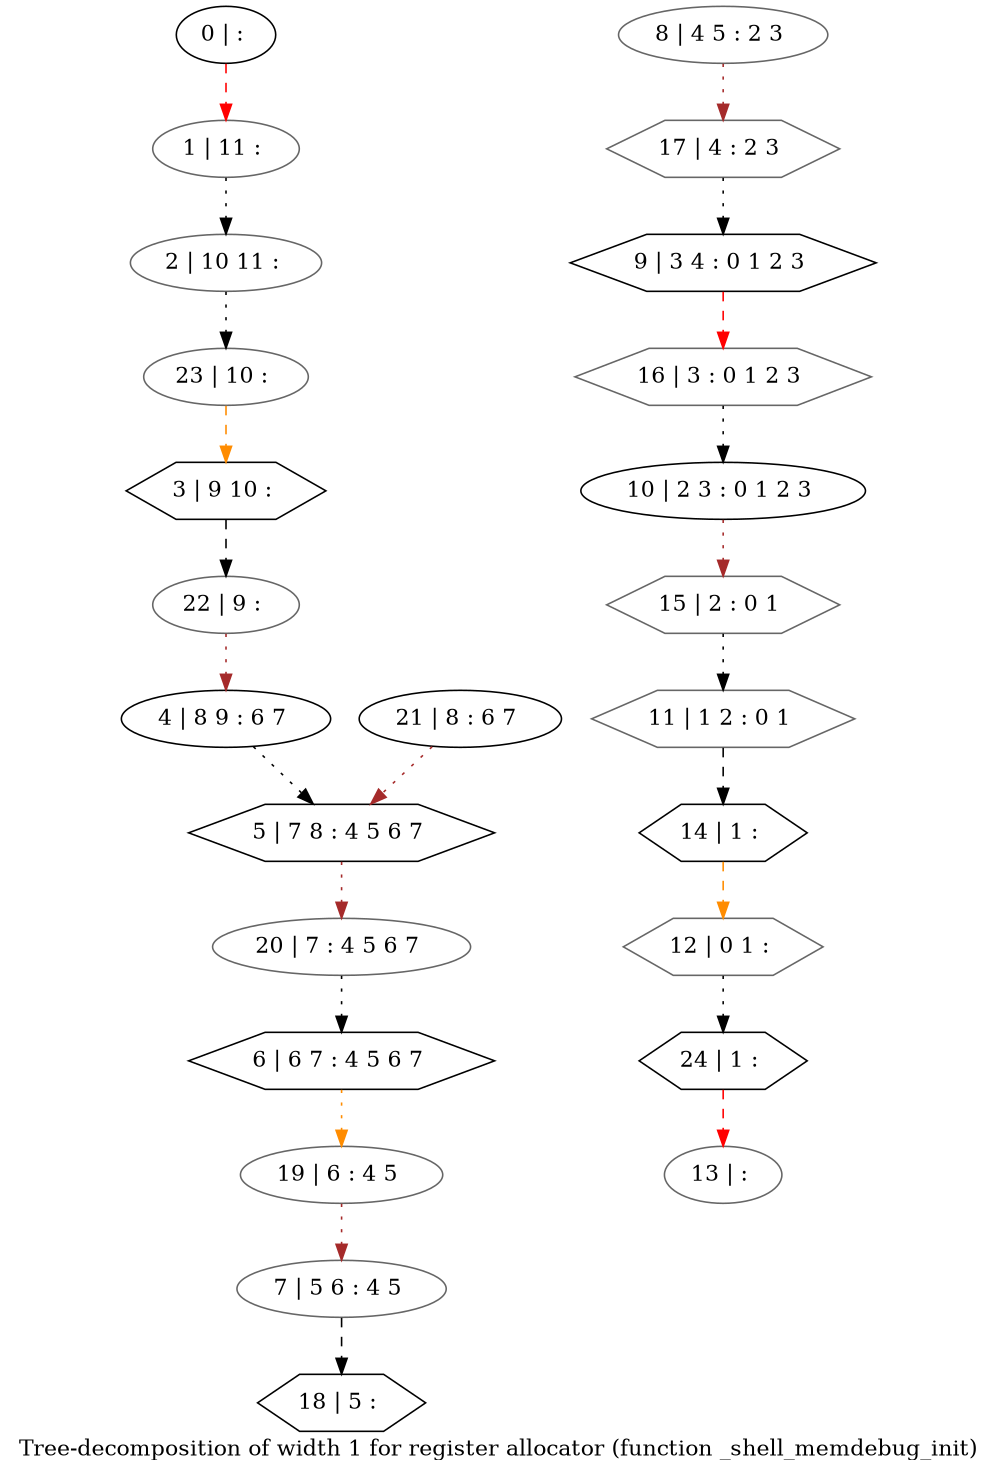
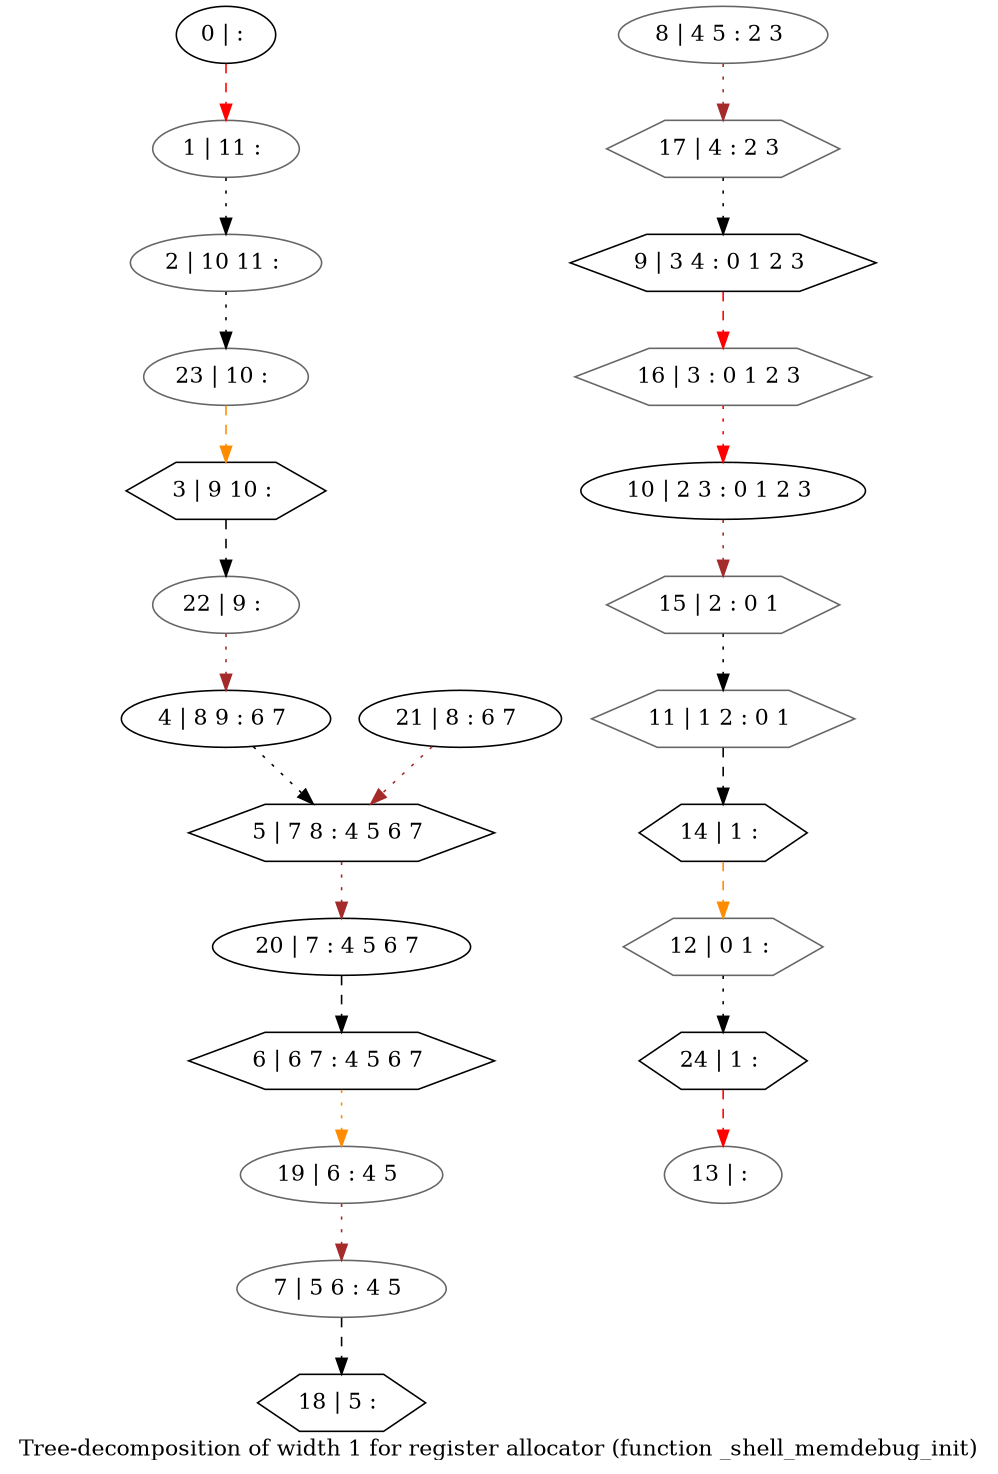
edge "16 | 3 : 0 1 2 3" -> "10 | 2 3 : 0 1 2 3": color black -> red
node "20 | 7 : 4 5 6 7": color gray40 -> black
edge "20 | 7 : 4 5 6 7" -> "6 | 6 7 : 4 5 6 7": style dotted -> dashed
